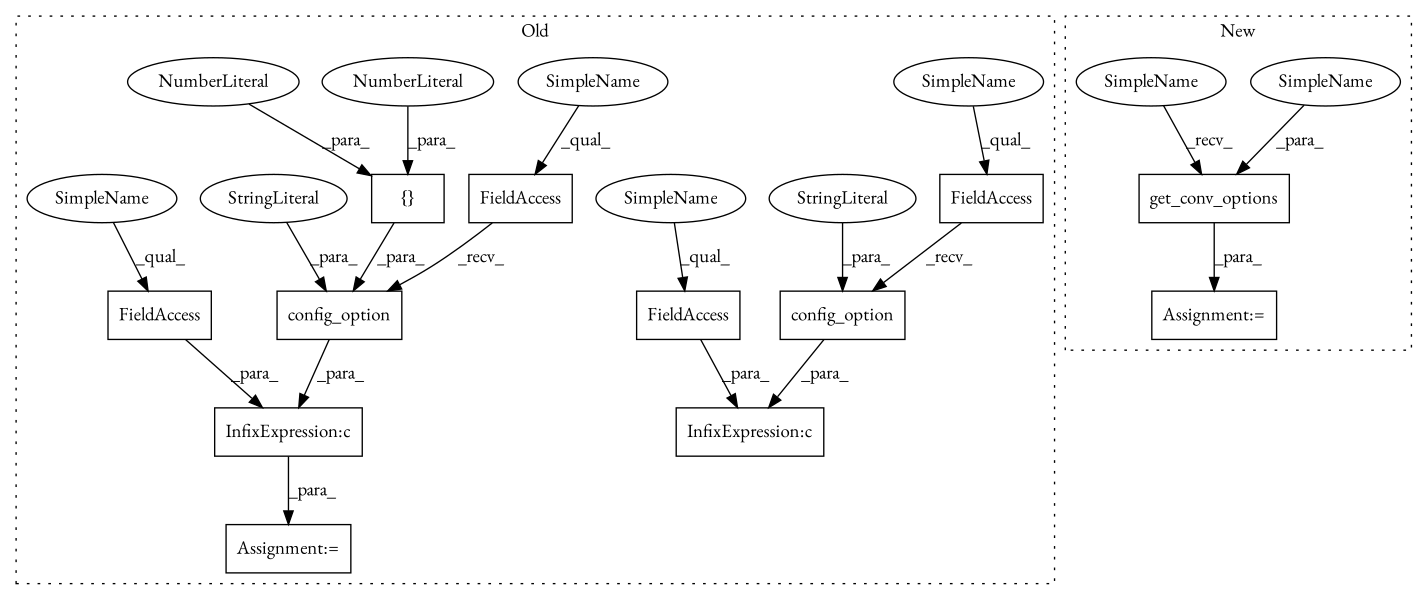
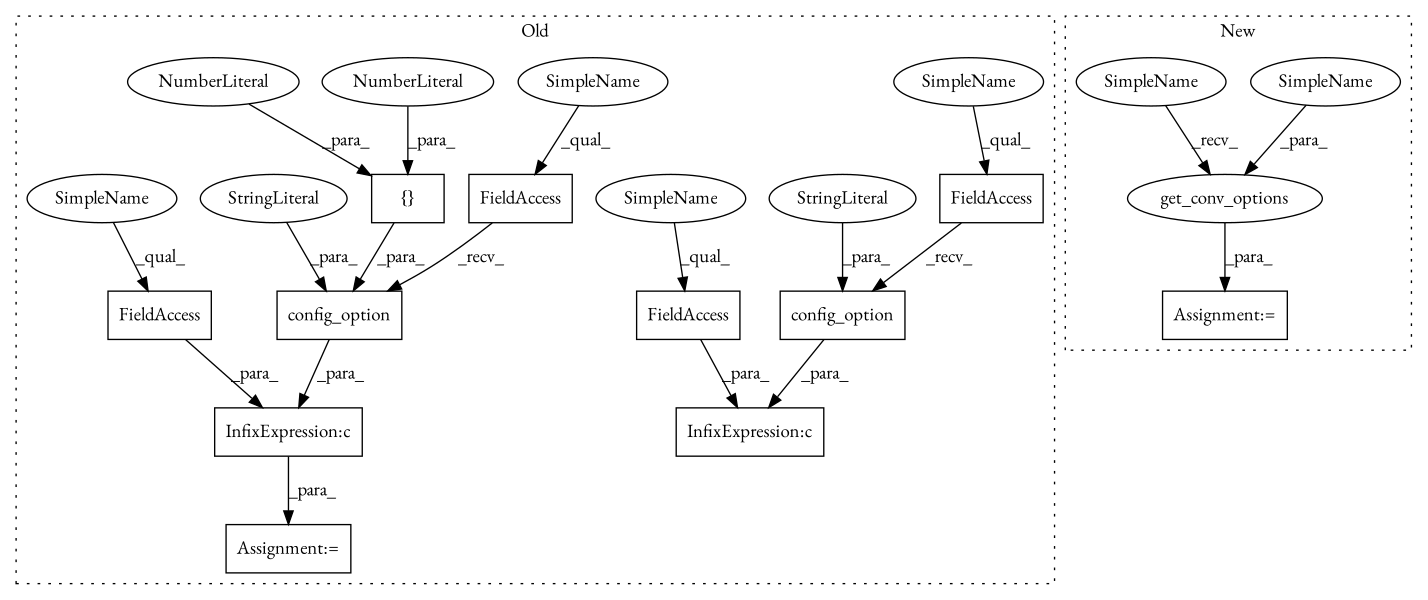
node "get_conv_options": shape box -> ellipse
